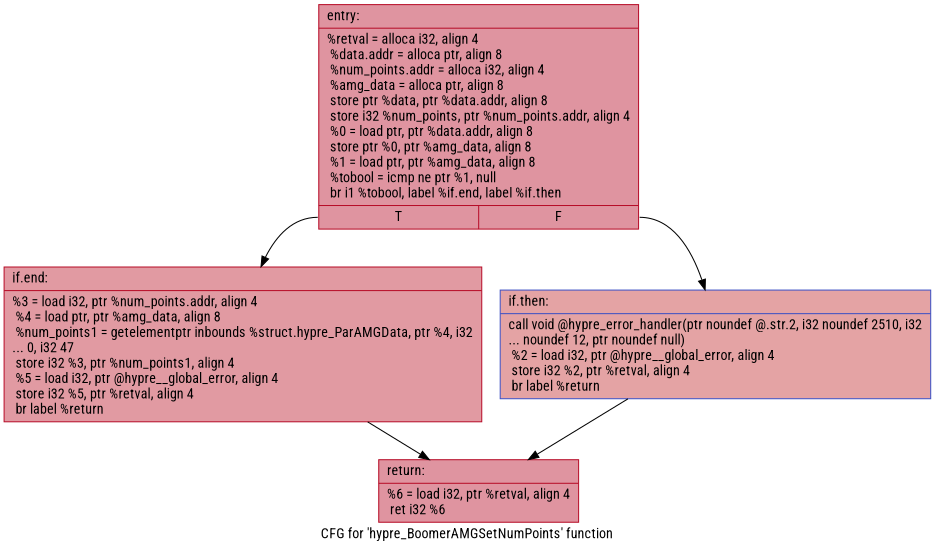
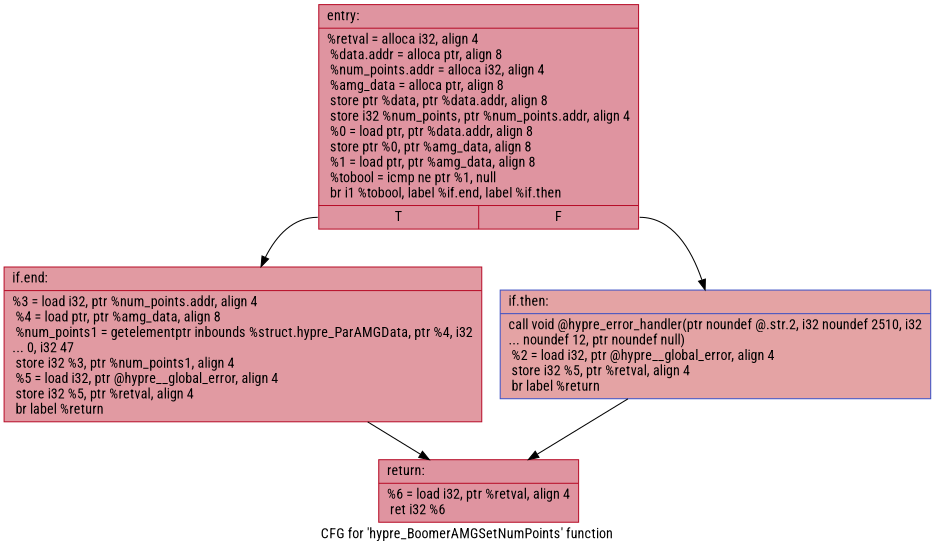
node "if.then:": text "store i32 %2, ptr %retval, align 4" -> "store i32 %5, ptr %retval, align 4"
